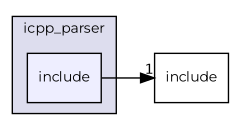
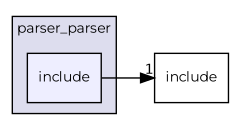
cluster "icpp_parser": label "icpp_parser" -> "parser_parser"
